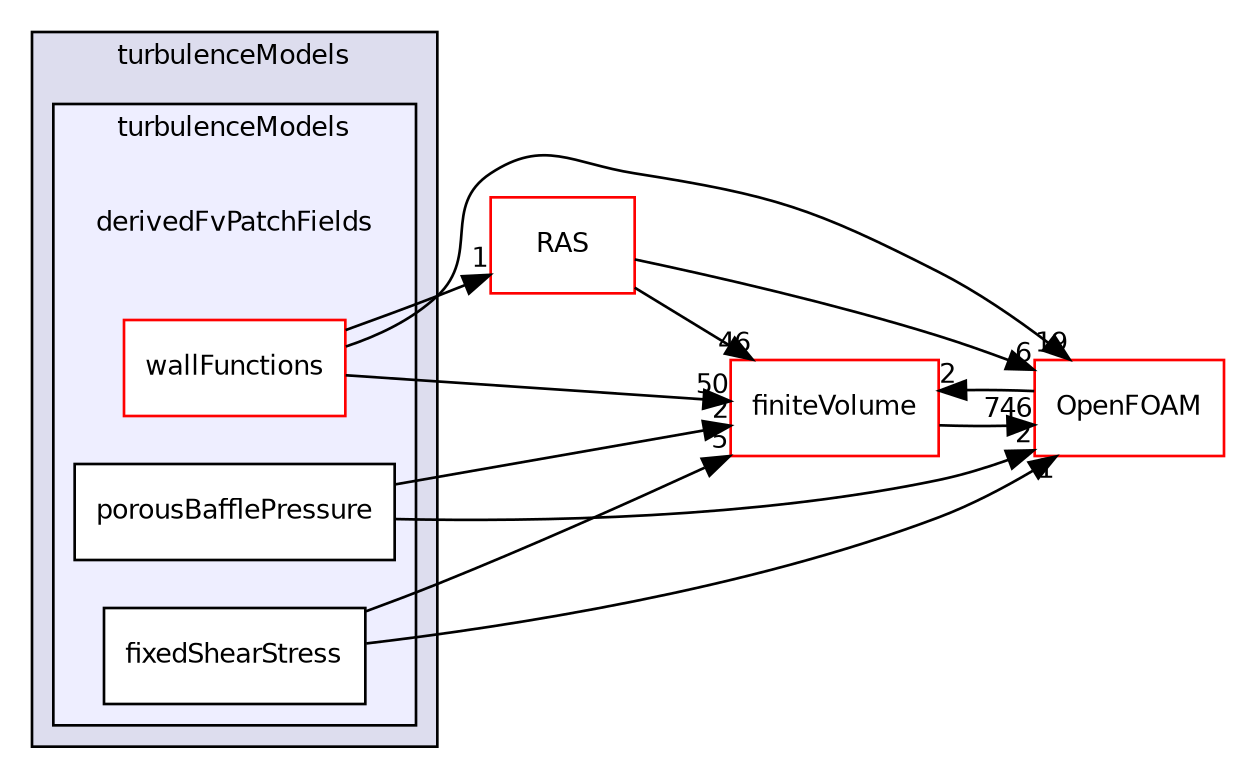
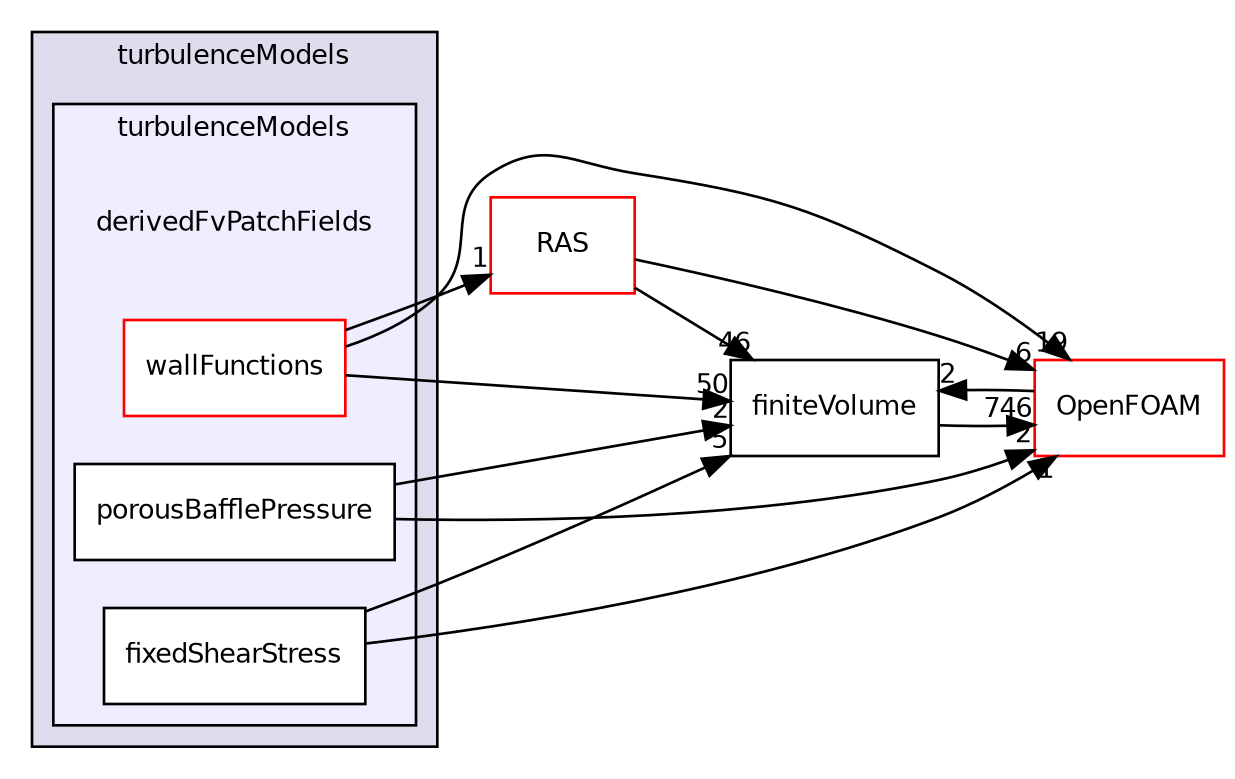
node "finiteVolume": color red -> black
